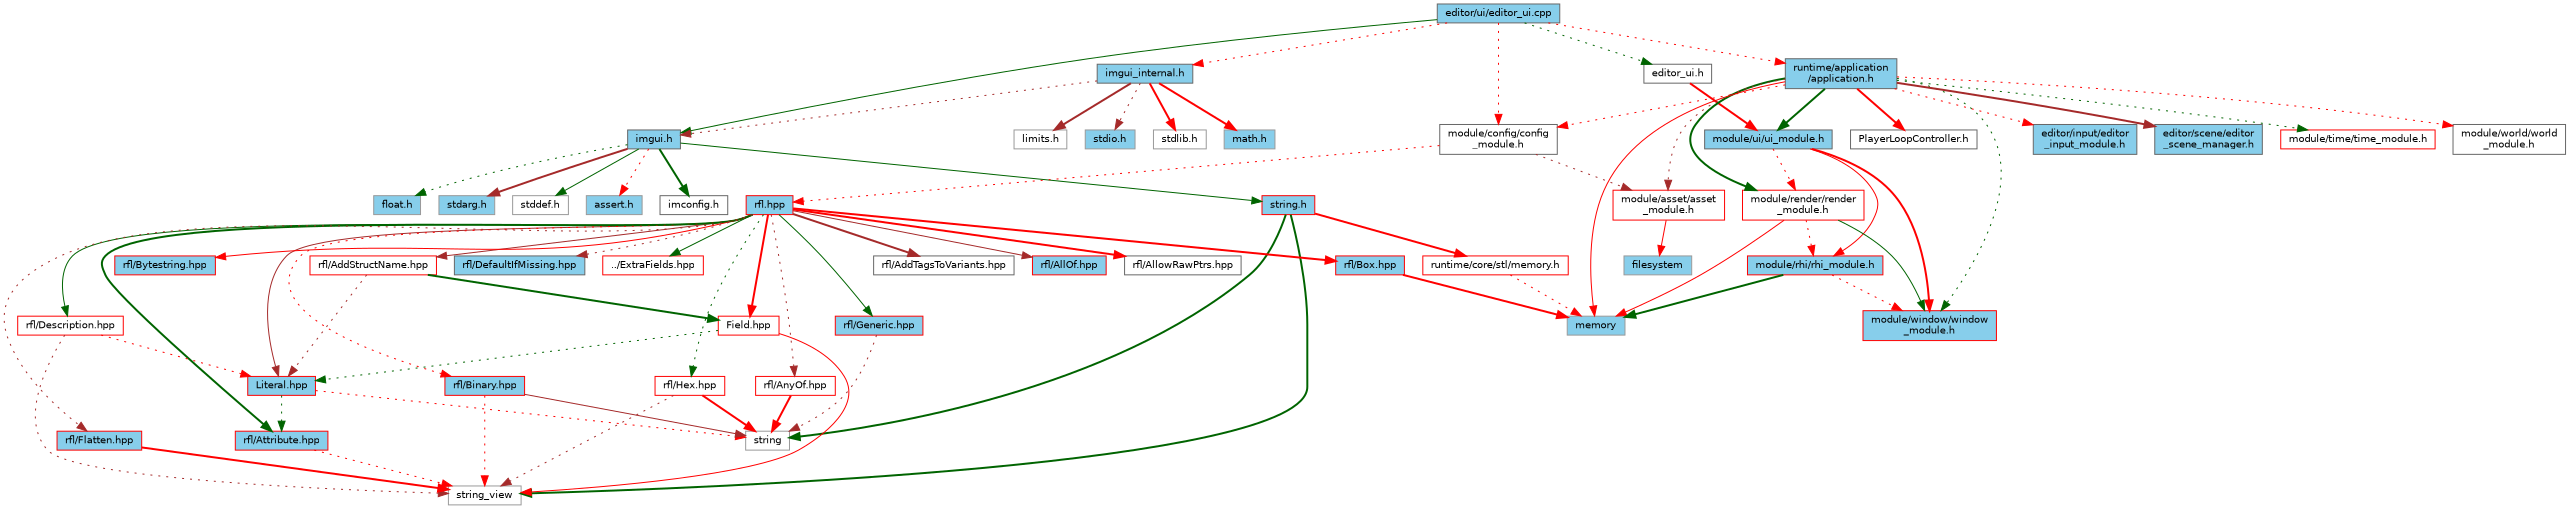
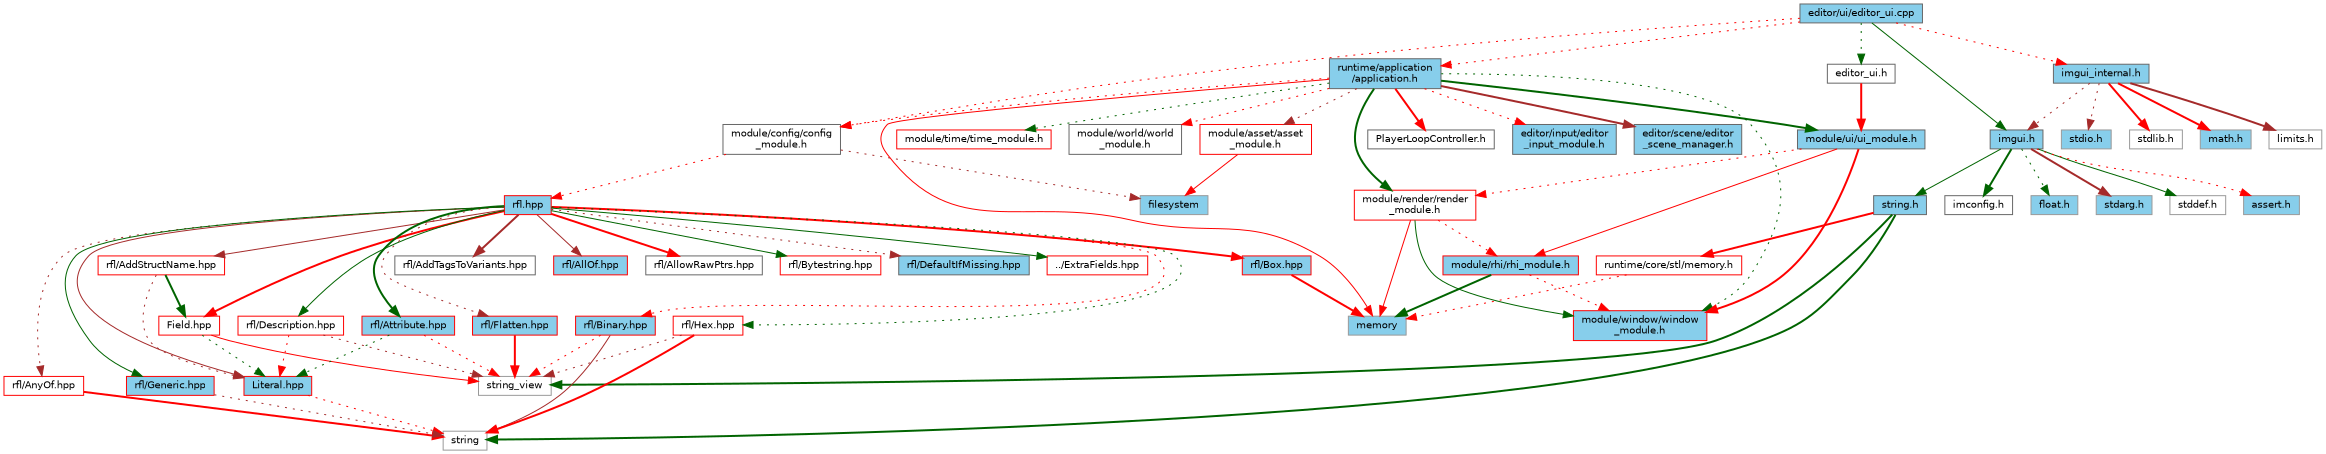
edge "module/config/config _module.h" -> "module/asset/asset _module.h": now "module/config/config _module.h" -> "filesystem"
node "string.h": color red -> grey40
edge "rfl.hpp" -> "rfl/Bytestring.hpp": color red -> darkgreen
node "rfl/Bytestring.hpp": fillcolor skyblue -> white
edge "Literal.hpp" -> "rfl/Attribute.hpp": reversed
